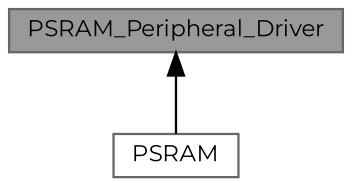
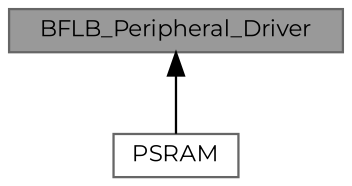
node "PSRAM_Peripheral_Driver": label "PSRAM_Peripheral_Driver" -> "BFLB_Peripheral_Driver"
